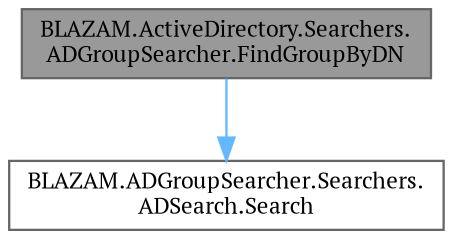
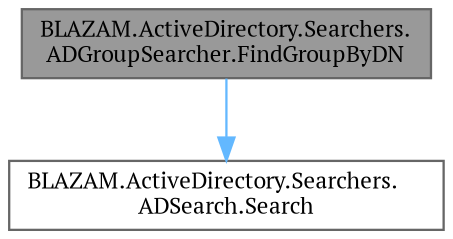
node "BLAZAM.ADGroupSearcher.Searchers. ADSearch.Search": label "BLAZAM.ADGroupSearcher.Searchers. ADSearch.Search" -> "BLAZAM.ActiveDirectory.Searchers. ADSearch.Search"
